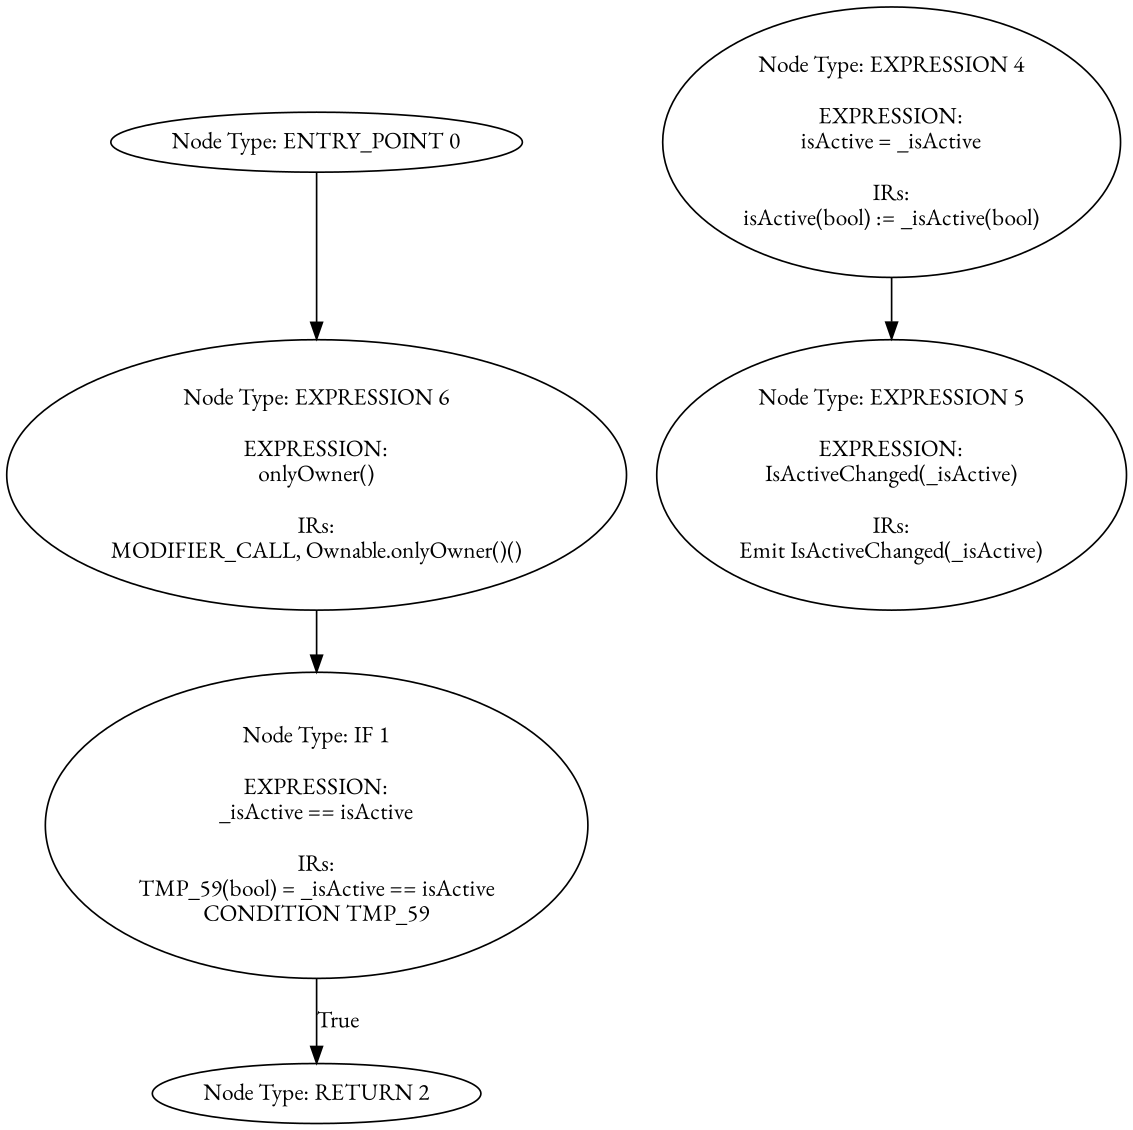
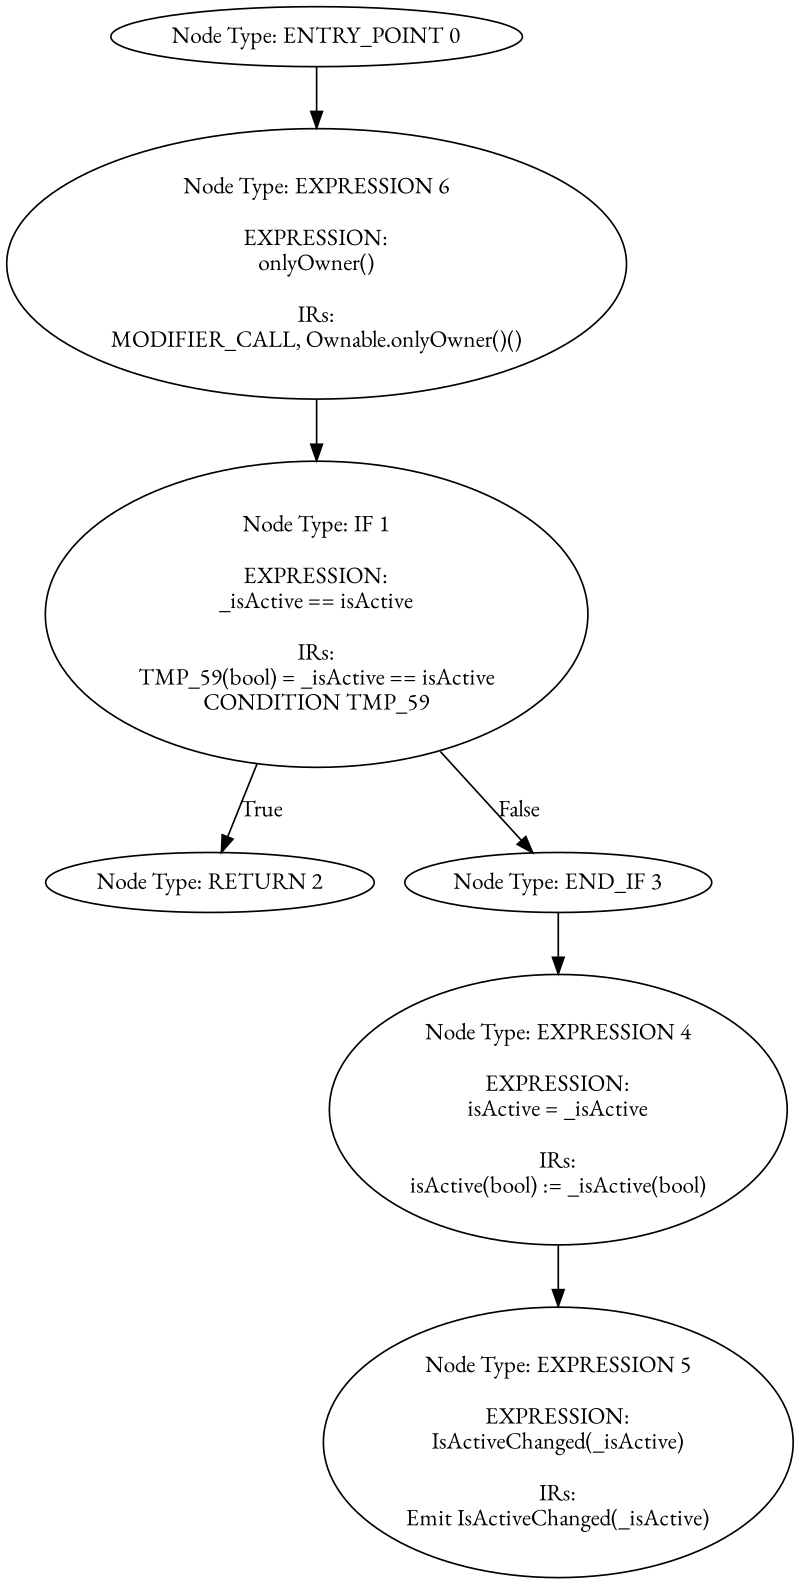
node "Node Type: END_IF 3": added
